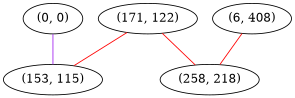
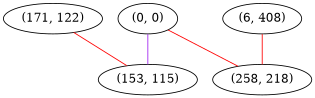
edge "(171, 122)" -- "(258, 218)": now "(0, 0)" -- "(258, 218)"
